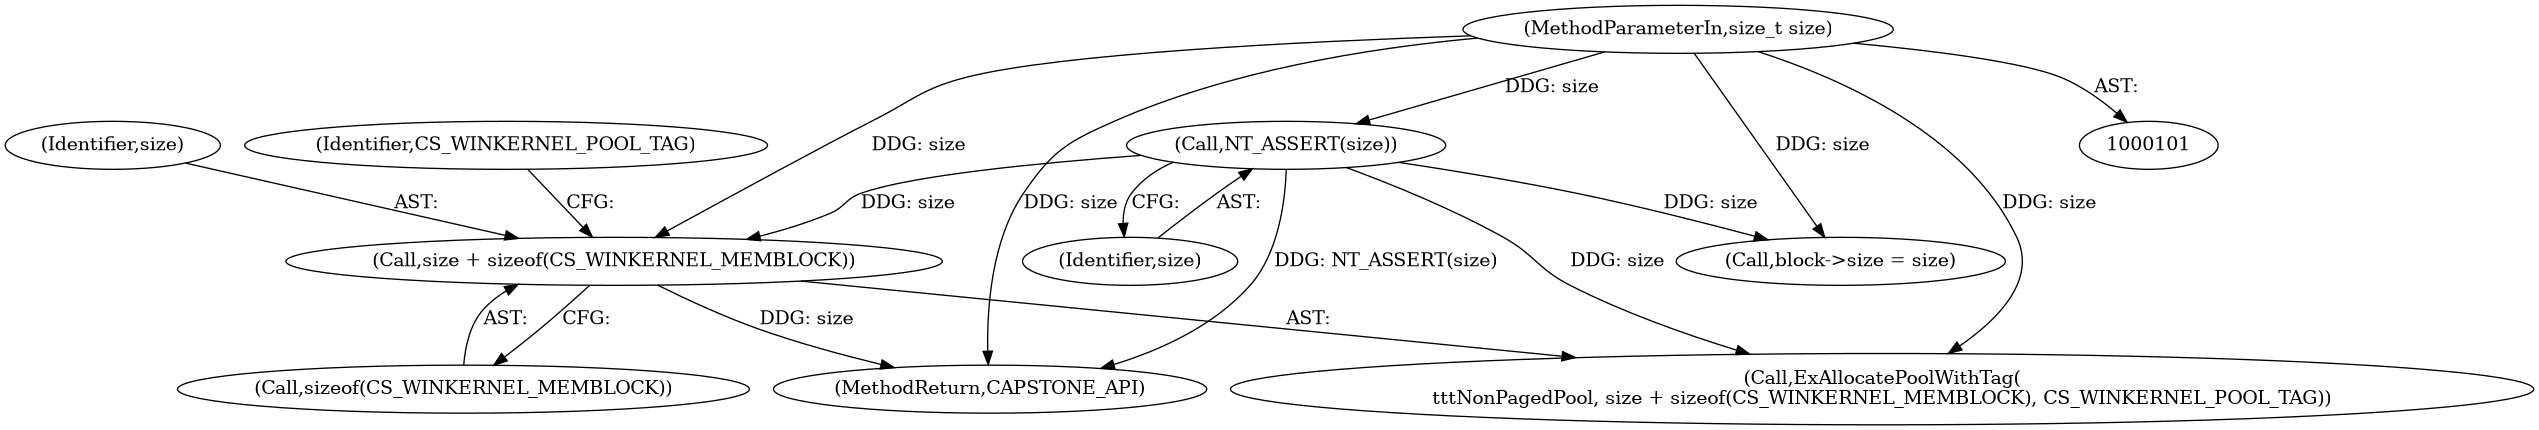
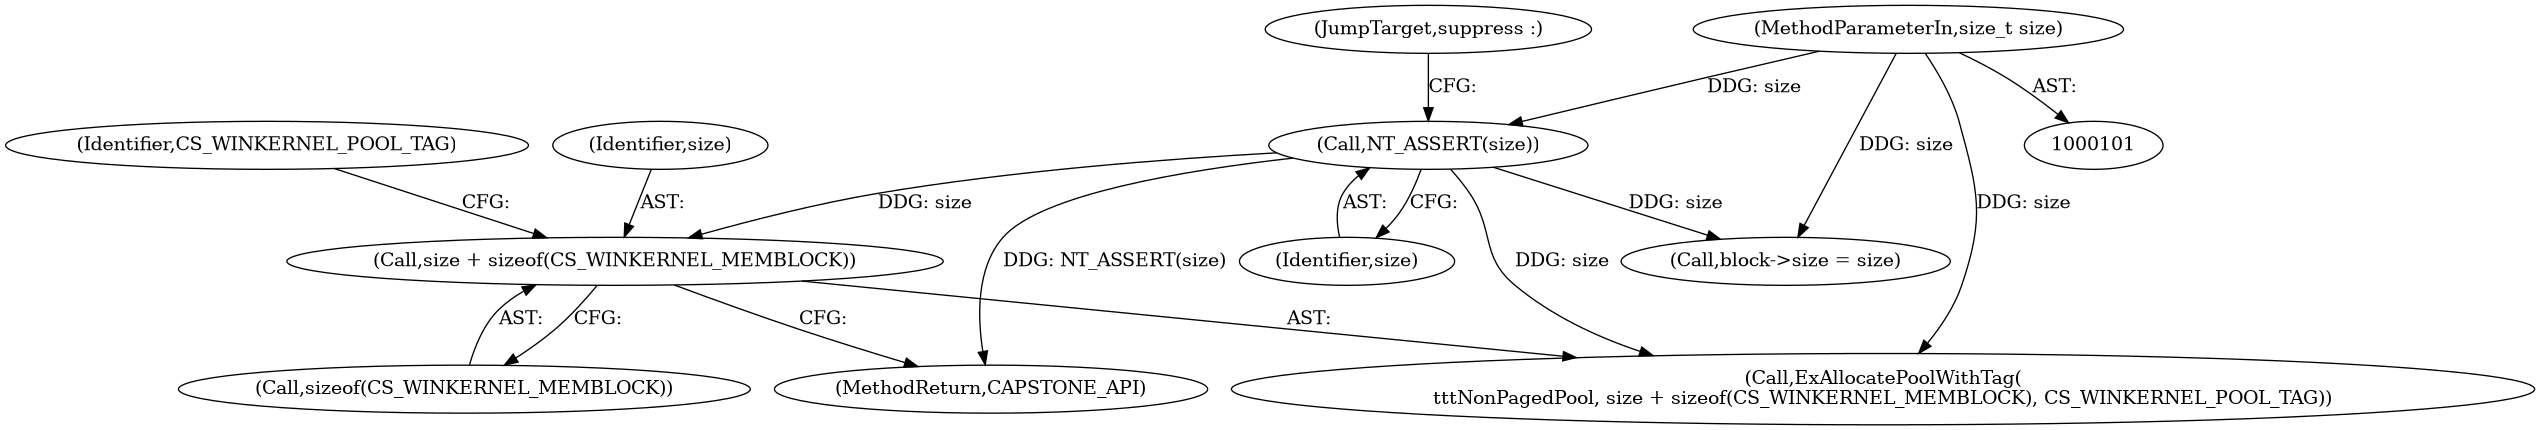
node "(JumpTarget,suppress :)": added
edge "(MethodParameterIn,size_t size)" -> "(Call,size + sizeof(CS_WINKERNEL_MEMBLOCK))": removed, label "DDG: size"
edge "(MethodParameterIn,size_t size)" -> "(MethodReturn,CAPSTONE_API)": removed, label "DDG: size"
edge "(Call,size + sizeof(CS_WINKERNEL_MEMBLOCK))" -> "(MethodReturn,CAPSTONE_API)": label "DDG: size" -> "CFG: "
